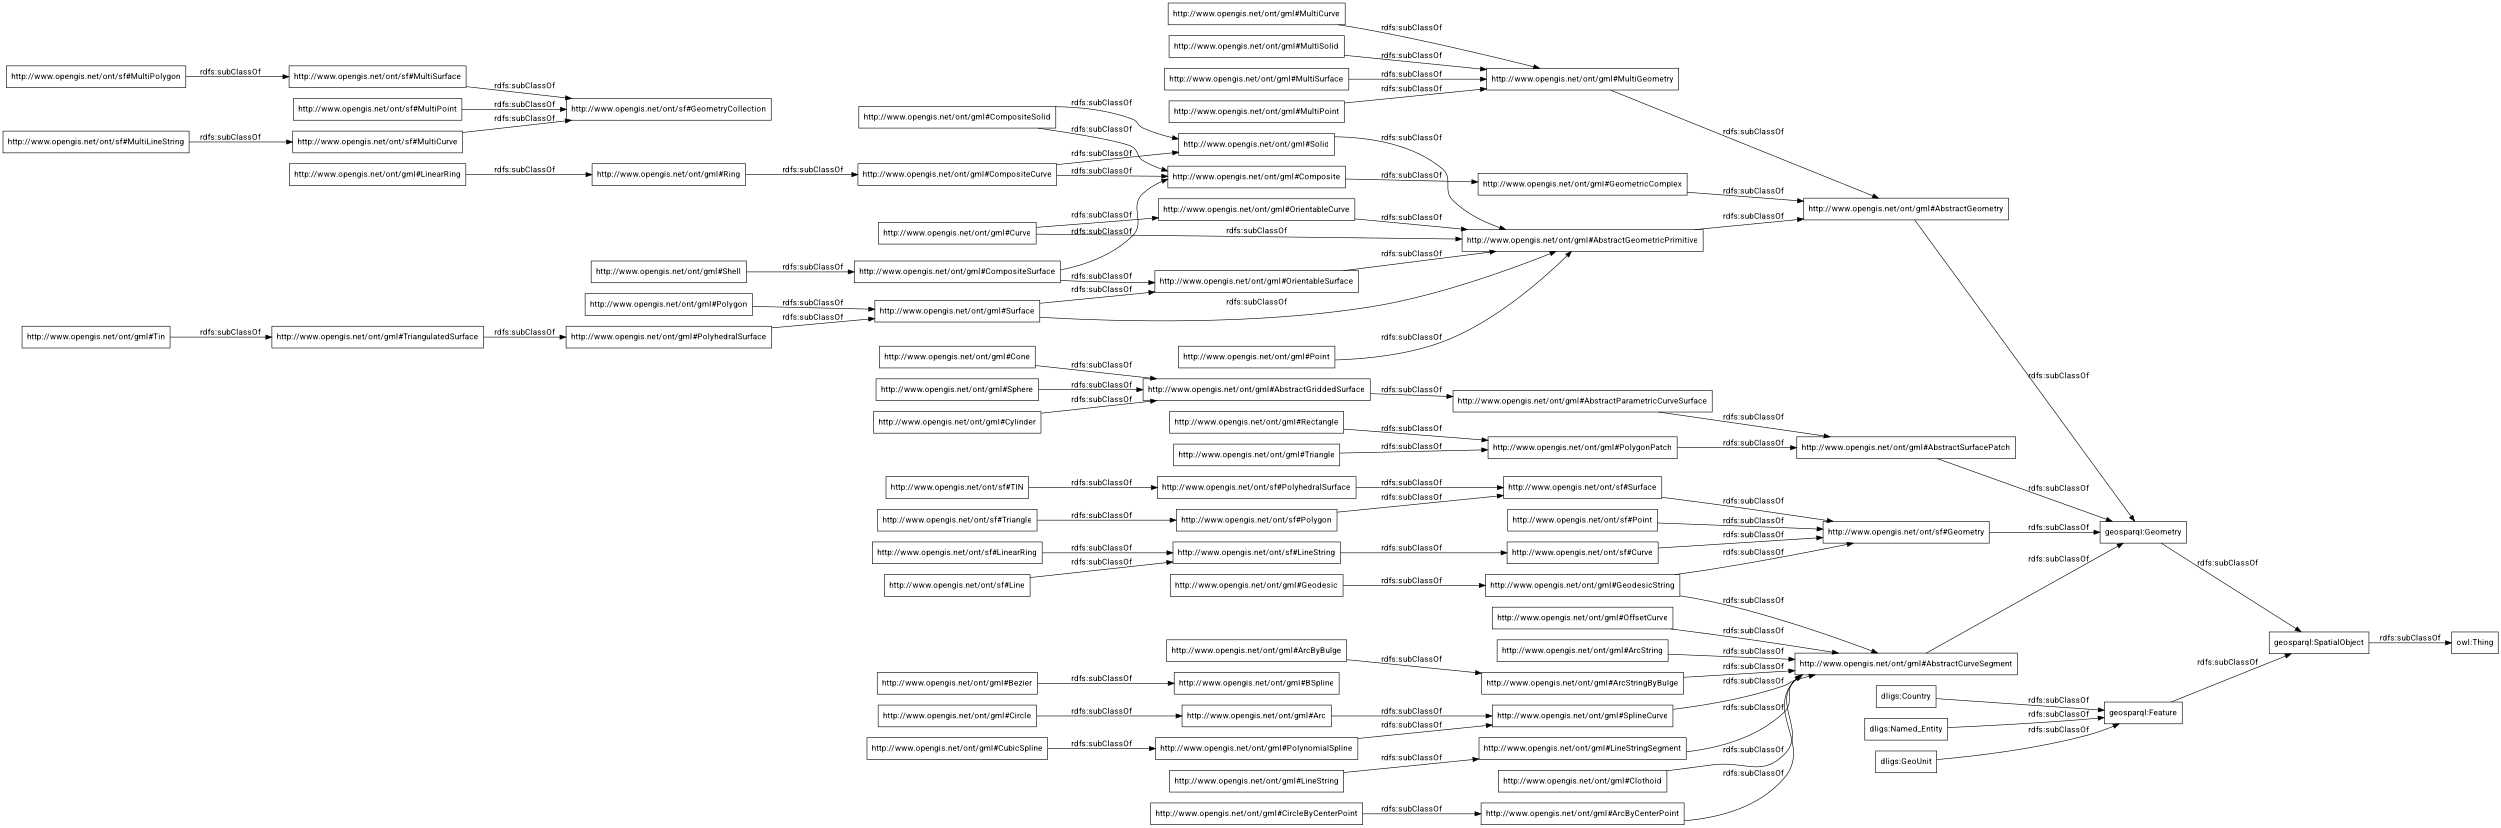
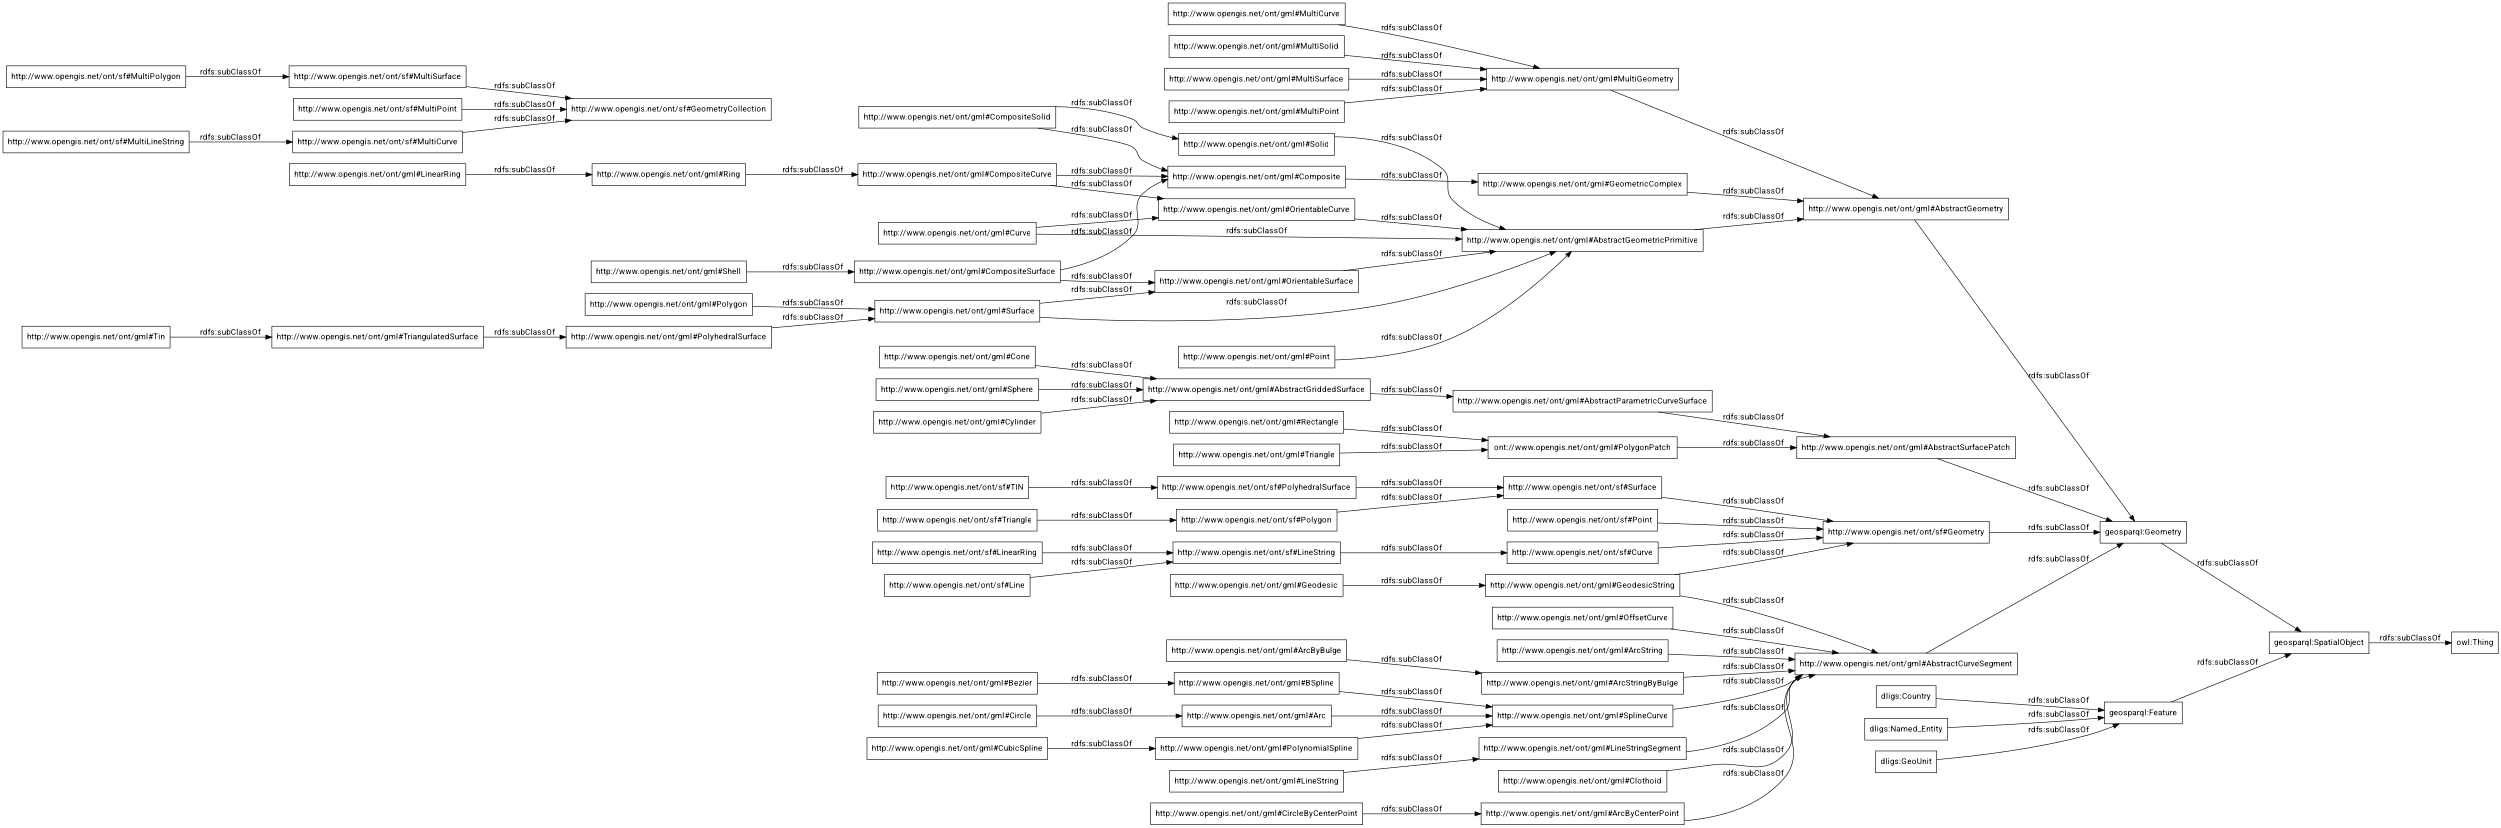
edge "http://www.opengis.net/ont/gml#CompositeCurve" -> "http://www.opengis.net/ont/gml#Solid": now "http://www.opengis.net/ont/gml#CompositeCurve" -> "http://www.opengis.net/ont/gml#OrientableCurve"
node "http://www.opengis.net/ont/gml#PolygonPatch": label "http://www.opengis.net/ont/gml#PolygonPatch" -> "ont://www.opengis.net/ont/gml#PolygonPatch"
edge "http://www.opengis.net/ont/gml#BSpline" -> "http://www.opengis.net/ont/gml#SplineCurve": added, label "rdfs:subClassOf"
